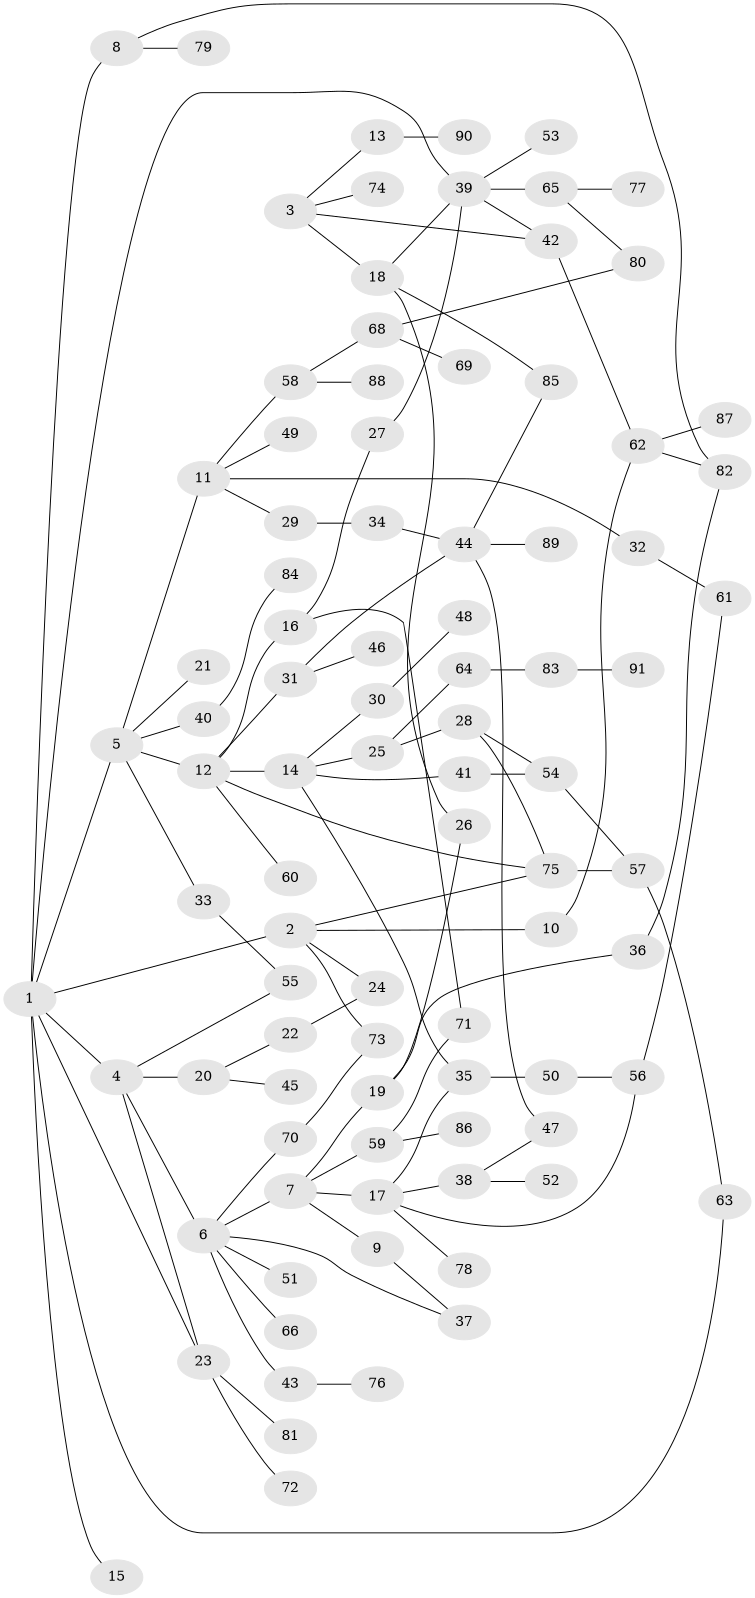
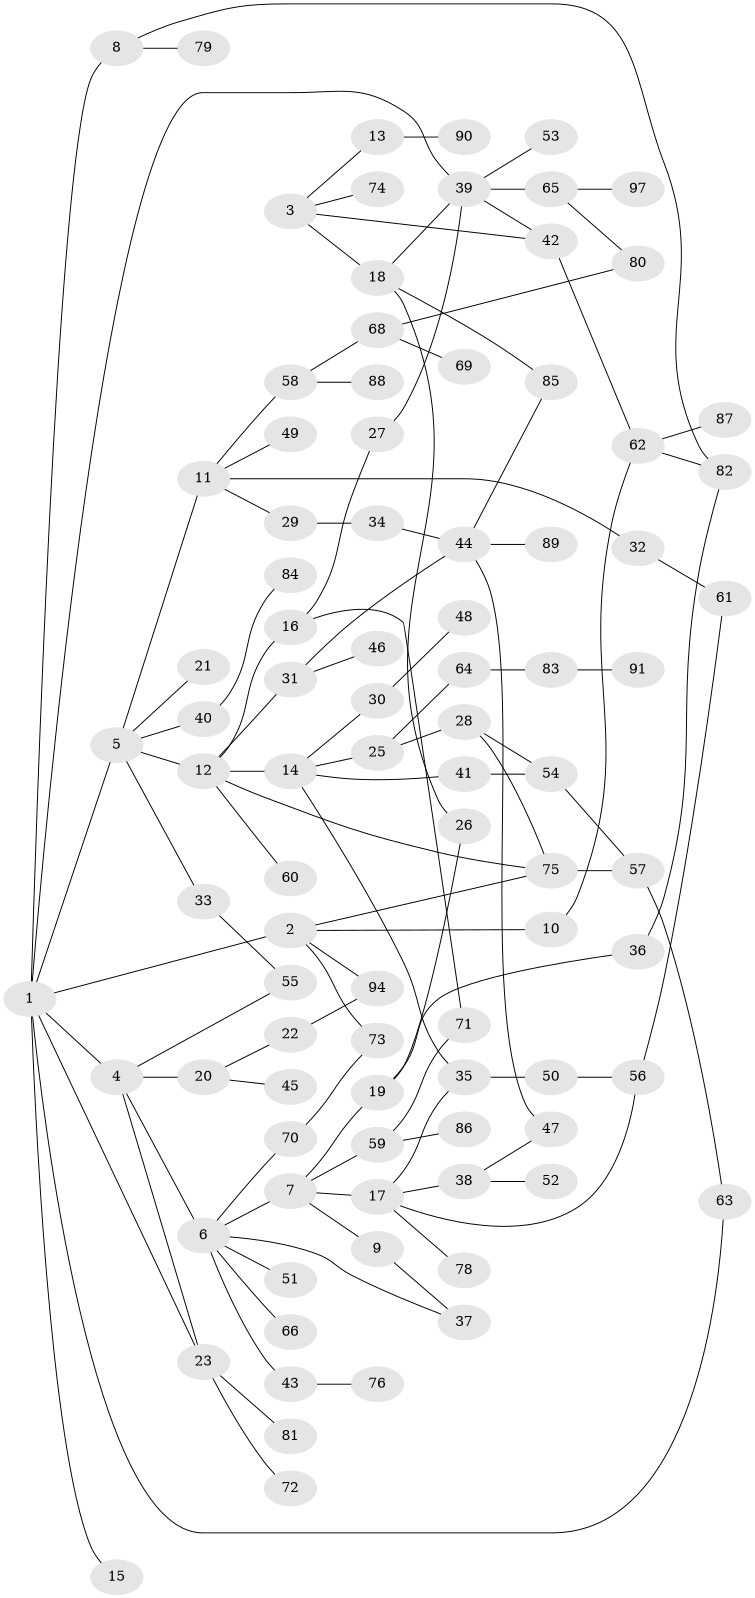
node "77": label "77" -> "97"
node "24": label "24" -> "94"
